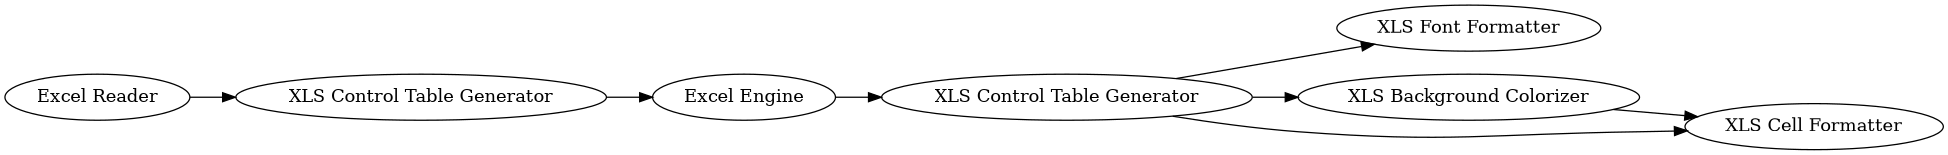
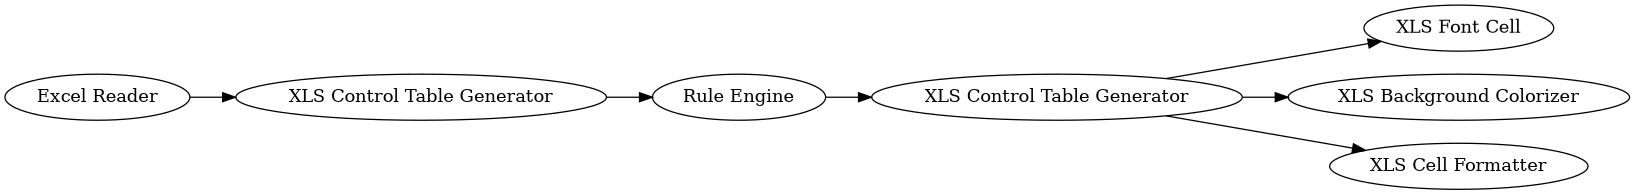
node "XLS Font Formatter": label "XLS Font Formatter" -> "XLS Font Cell"
node "Excel Engine": label "Excel Engine" -> "Rule Engine"
edge "XLS Background Colorizer" -> "XLS Cell Formatter": removed
